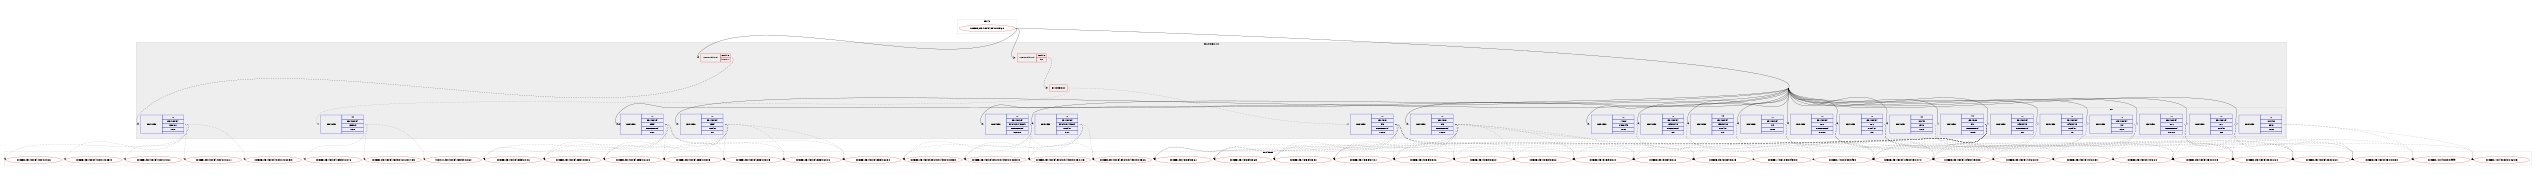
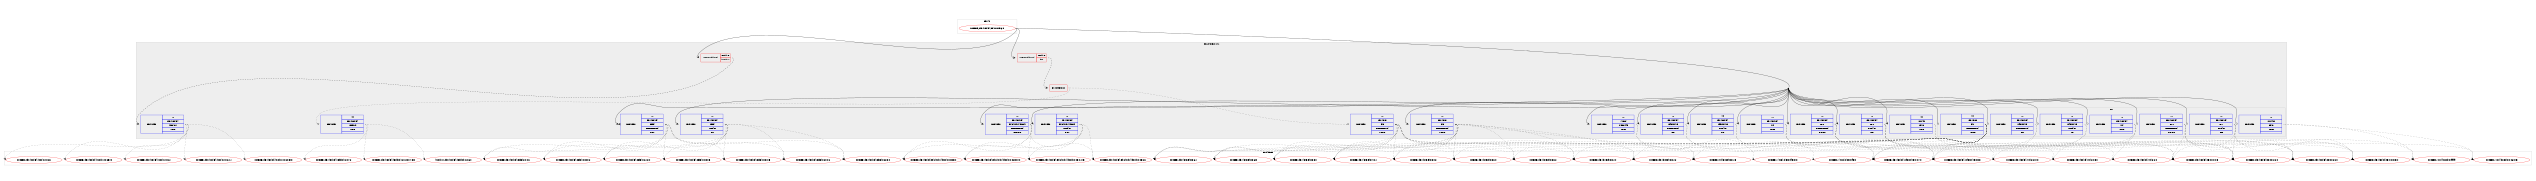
node "portage://dev-lang/ghc-8.4.3": label "portage://dev-lang/ghc-8.4.3" -> "portage://mtl-lang/ghc-8.4.3"
